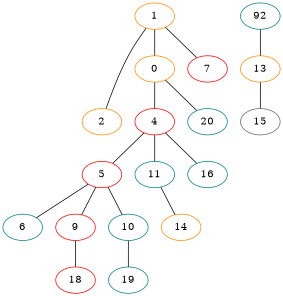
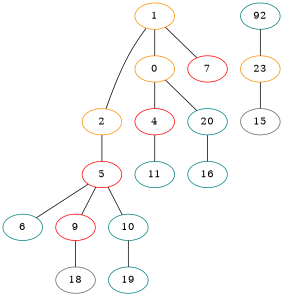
node "13": label "13" -> "23"
edge "4" -- "5": now "2" -- "5"
edge "4" -- "16": now "20" -- "16"
node "14": removed
node "18": color red -> gray40
